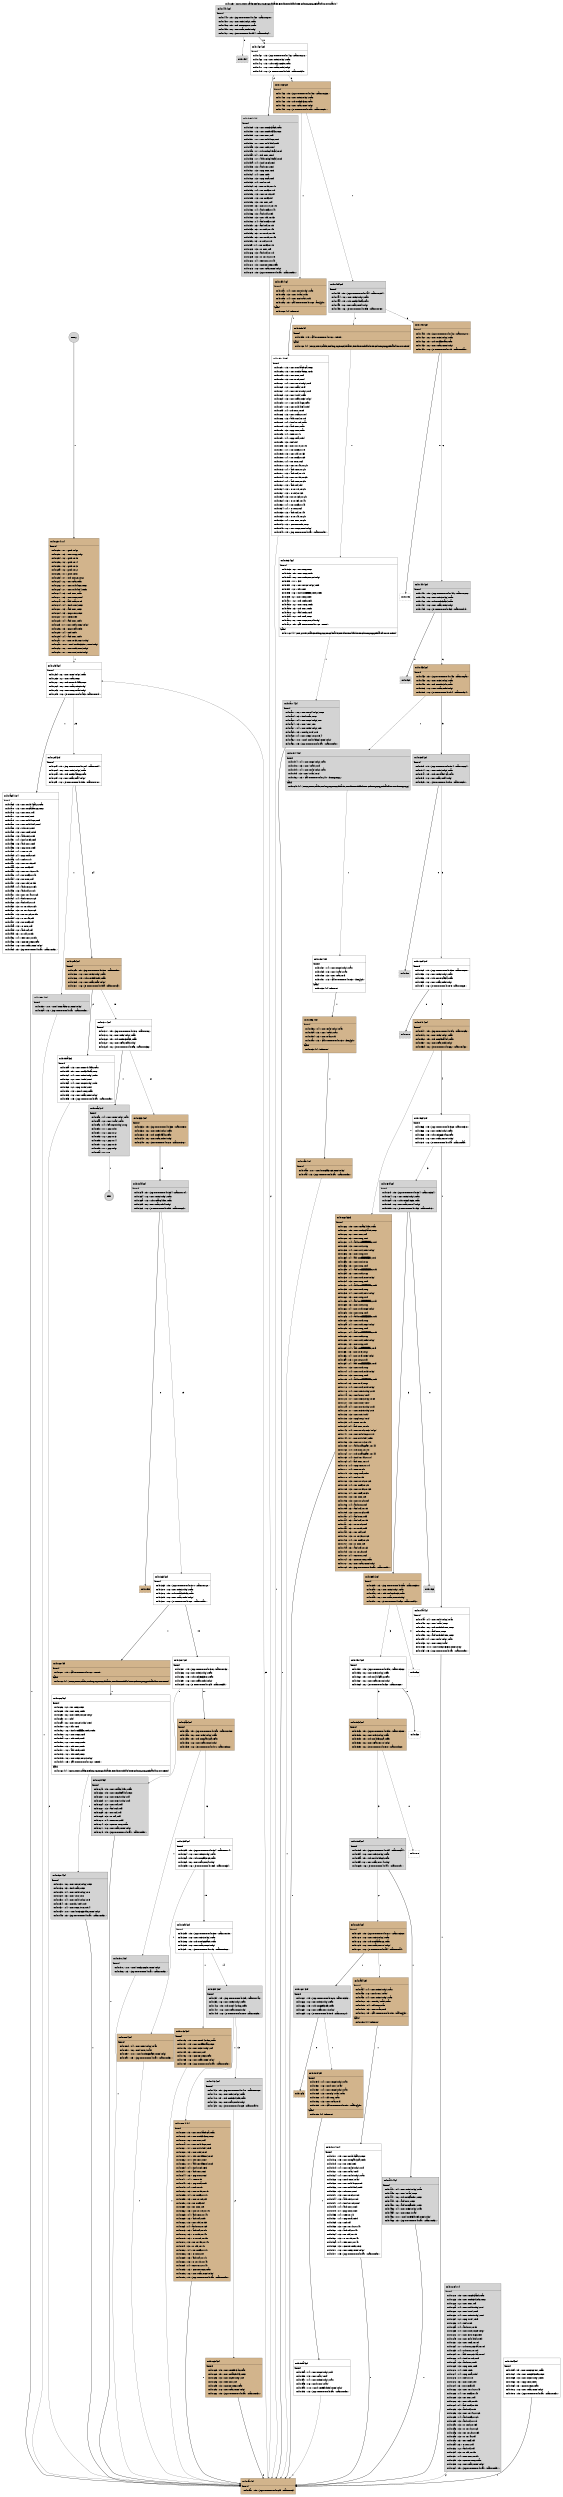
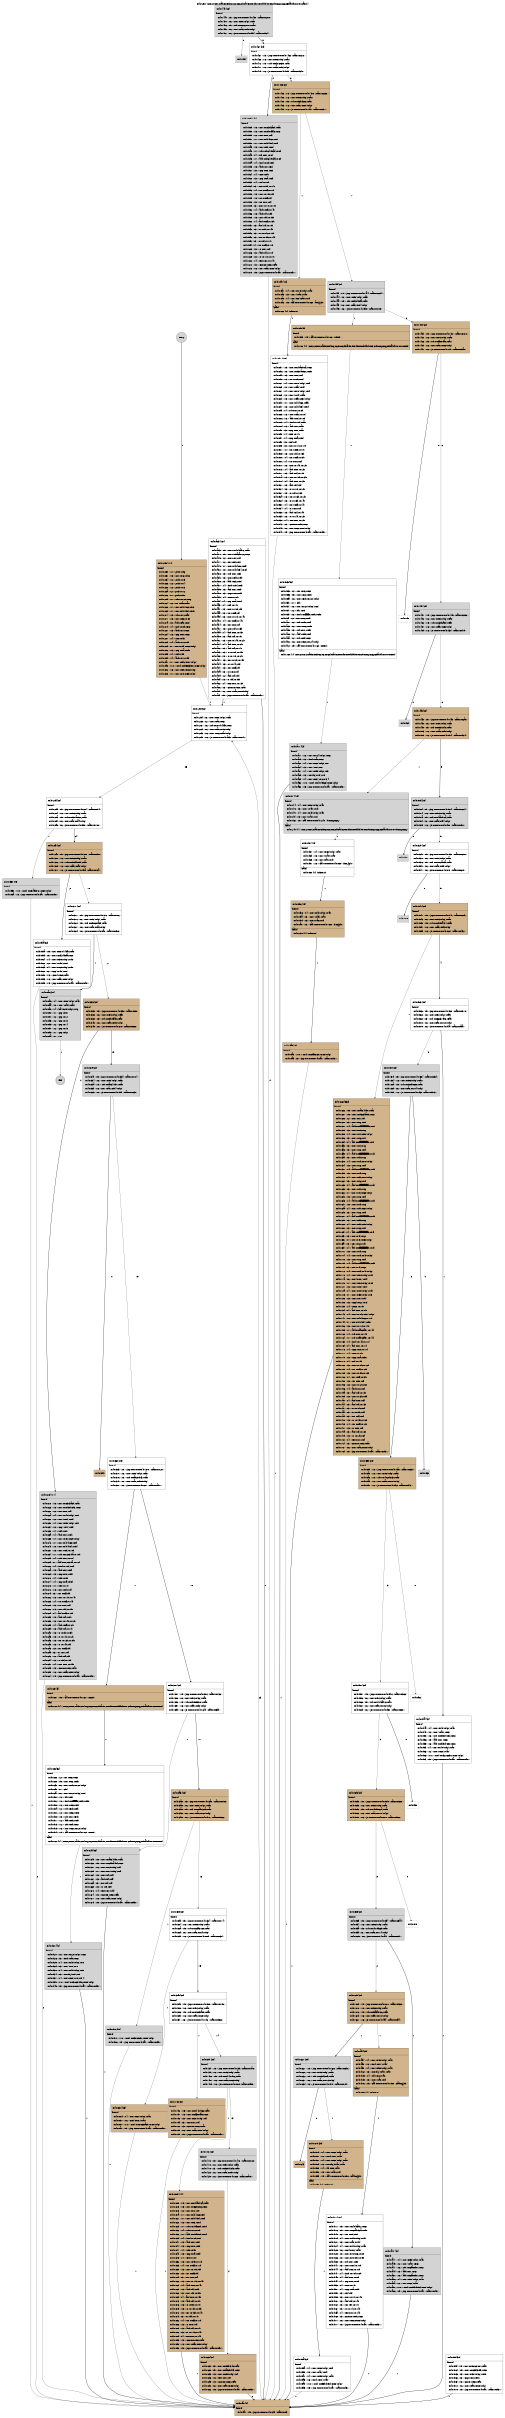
edge "0x4012bf [32]" -> "0x401a6b [137]": reversed
edge "0x401333 [28]" -> "0x401c1e [171]": added, label "2"
